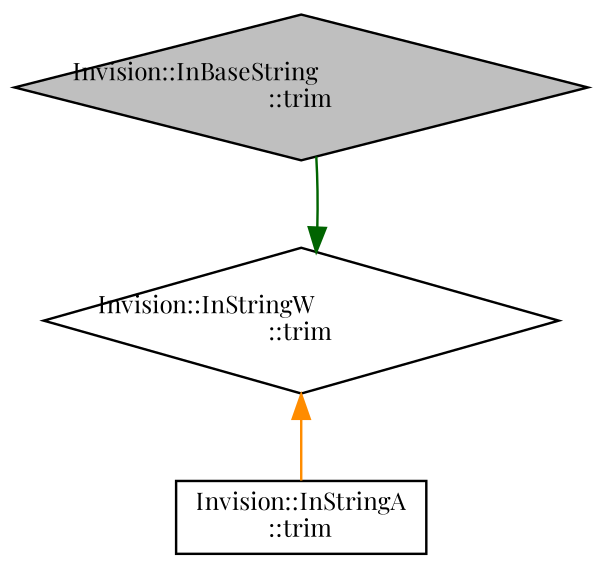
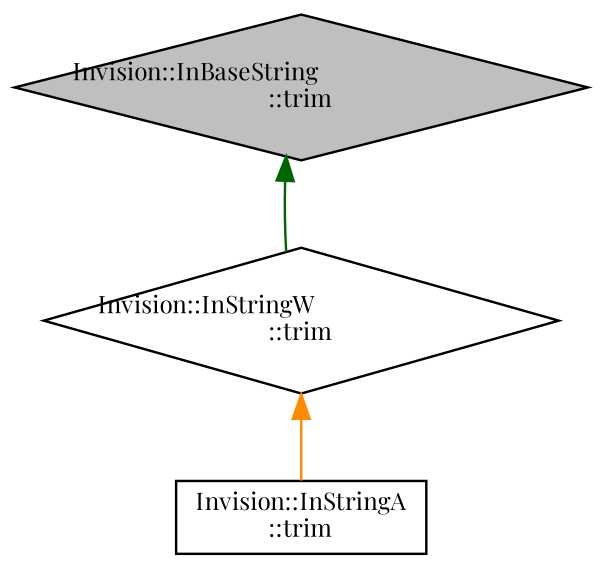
edge "Invision::InBaseString ::trim" -> "Invision::InStringW ::trim": reversed
